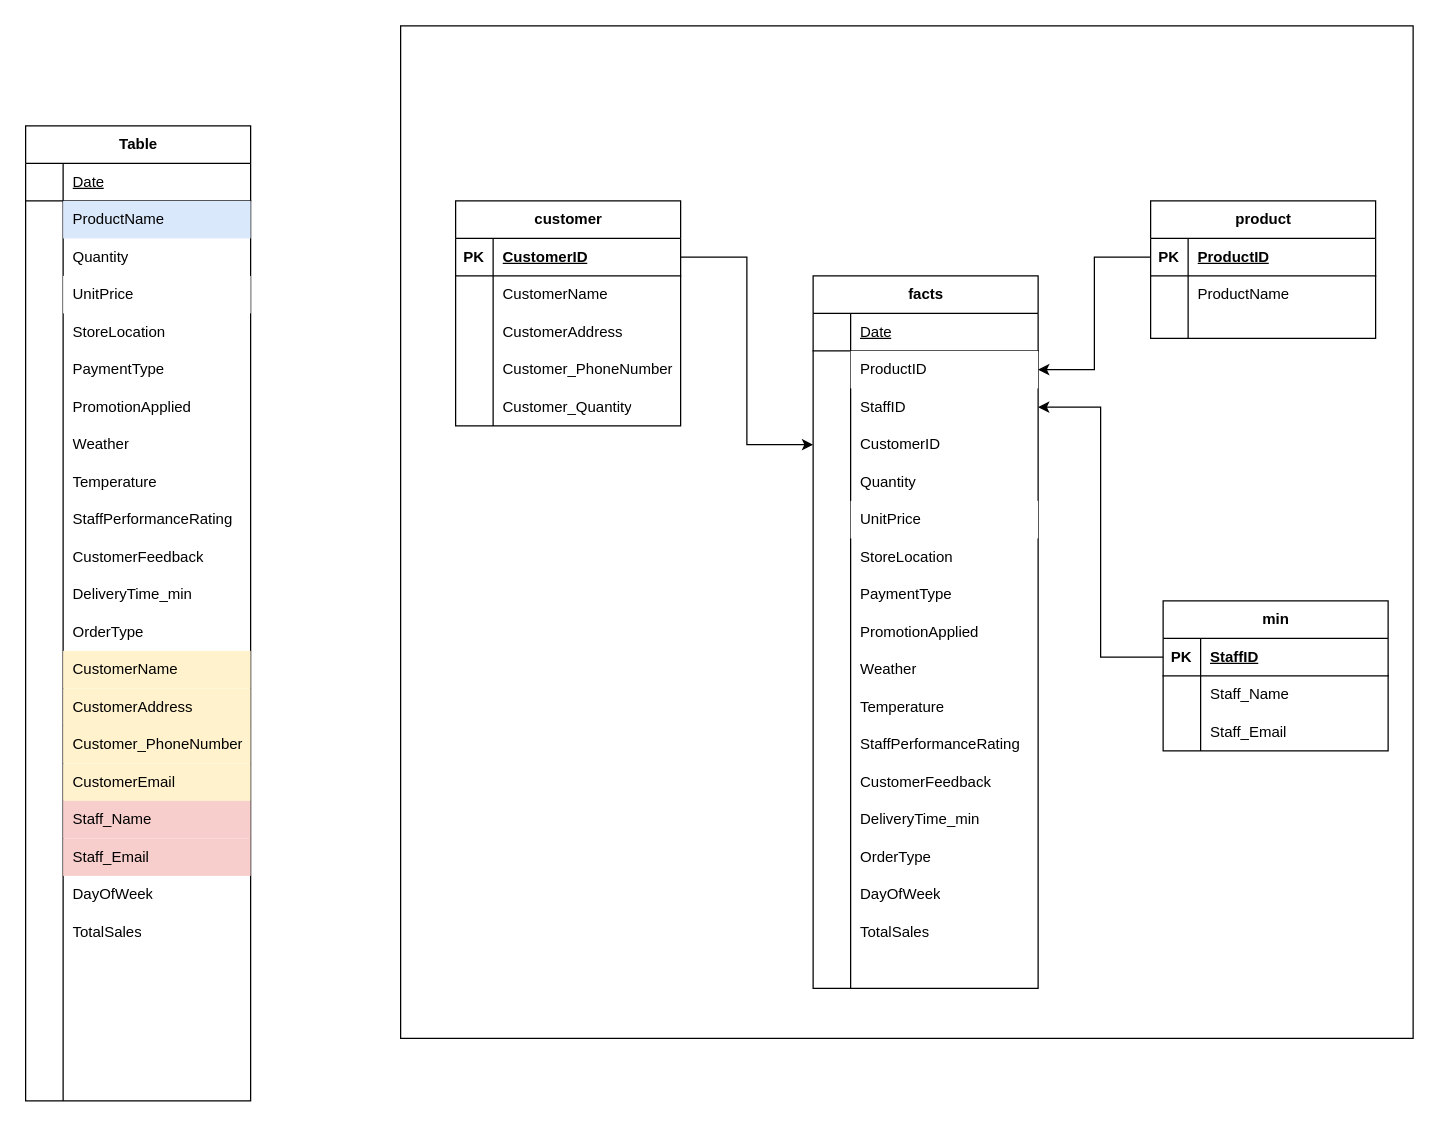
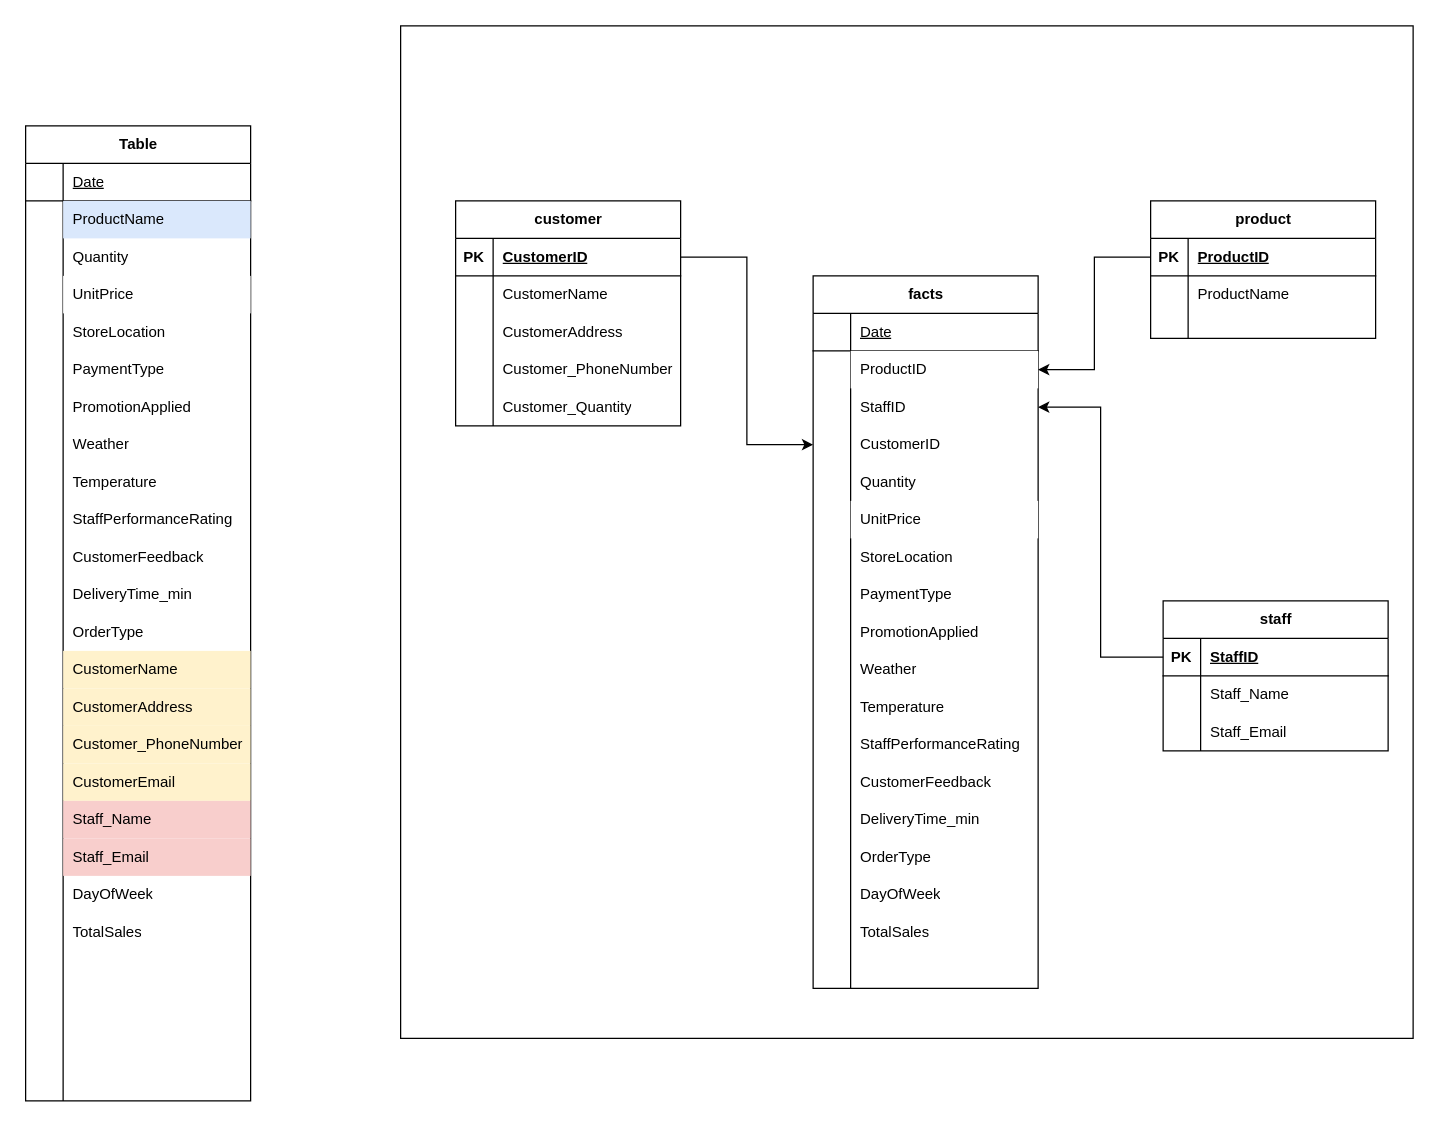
node "min": label "min" -> "staff"
